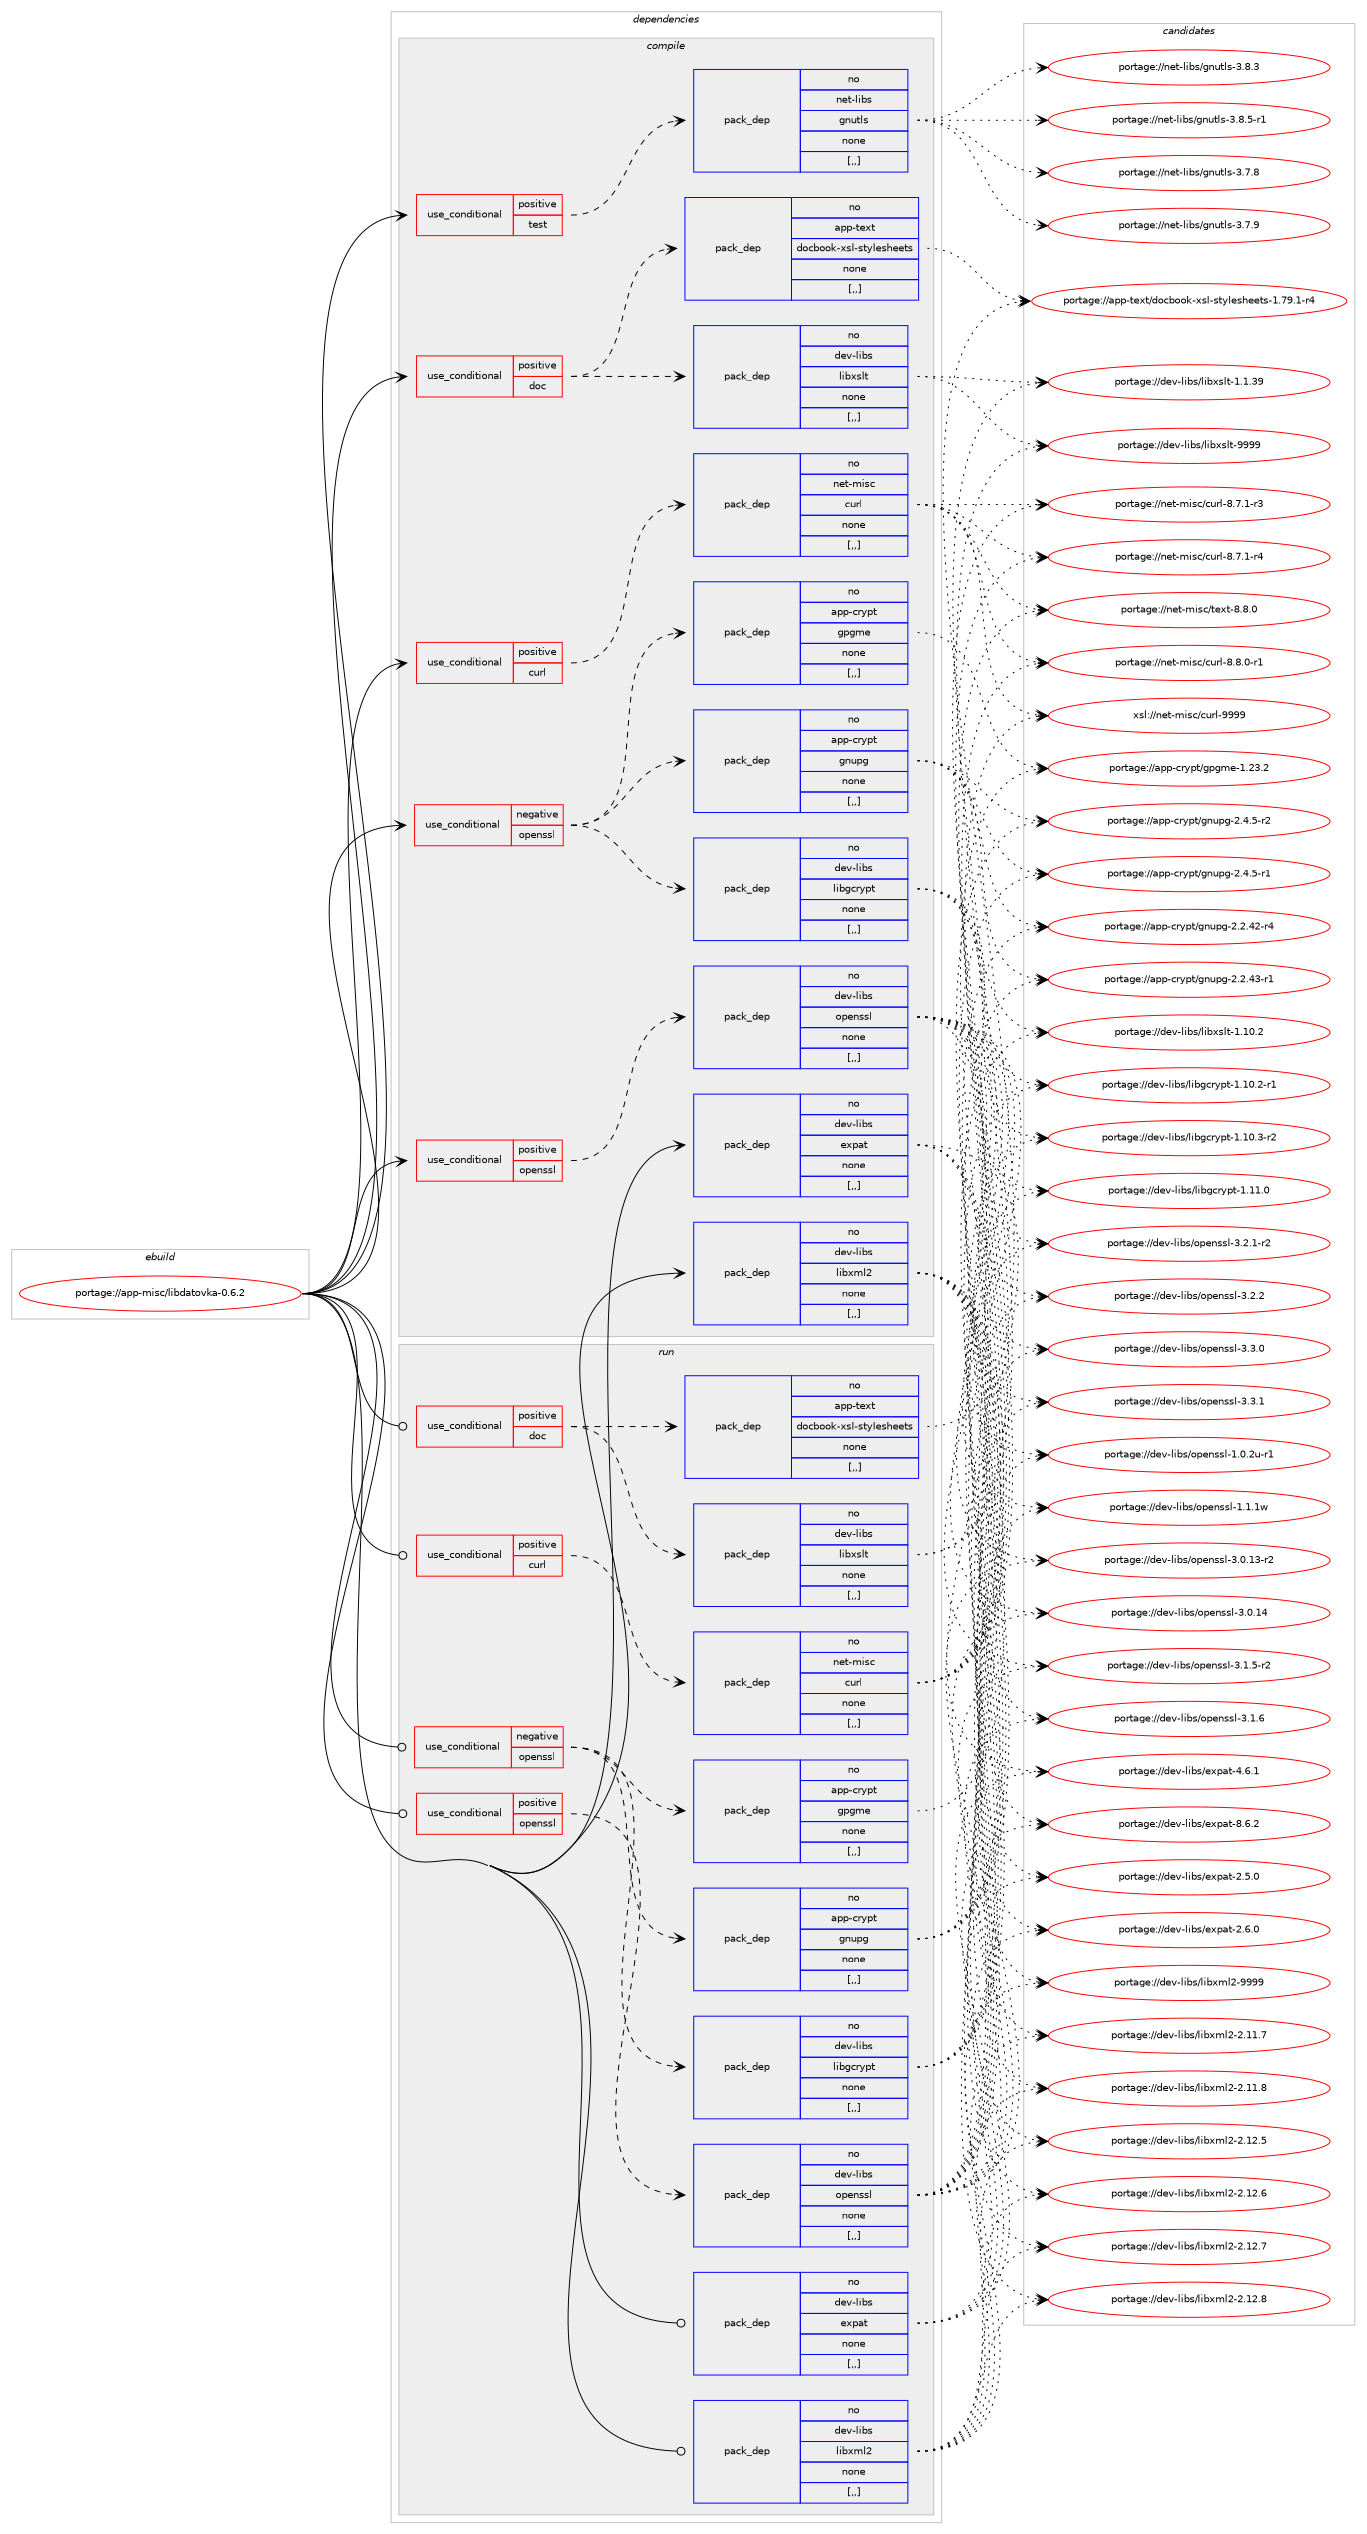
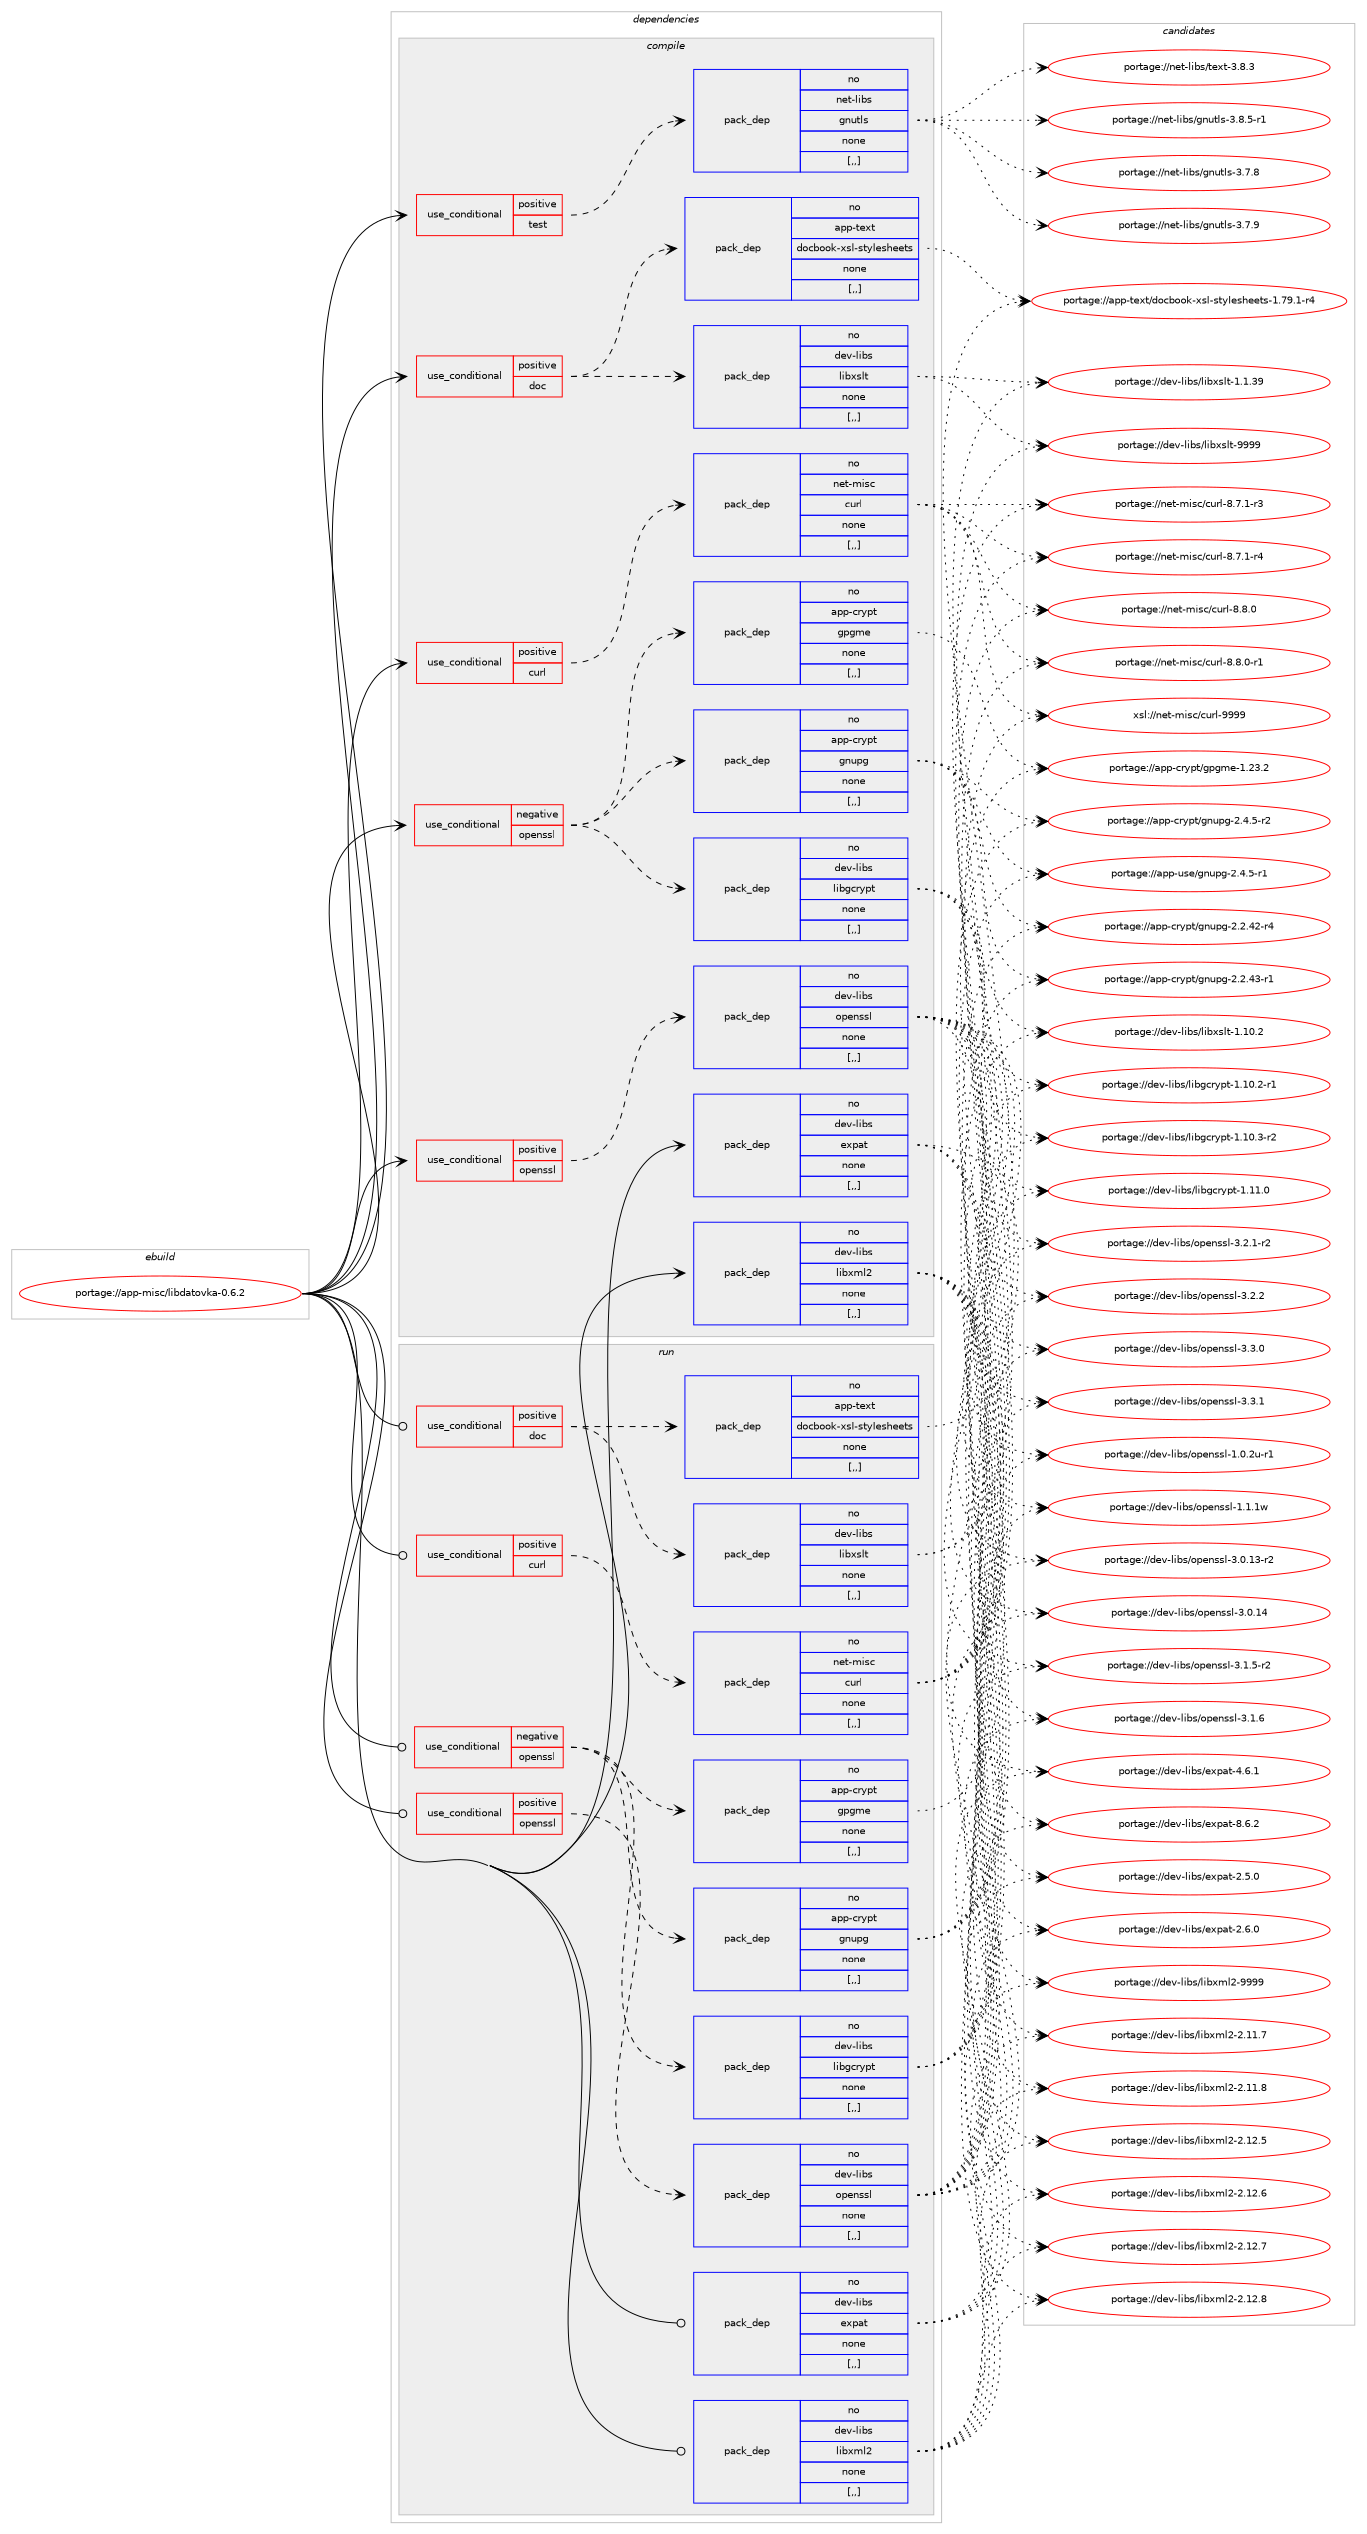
node "portage://net-libs/gnutls-3.8.3": label "portage://net-libs/gnutls-3.8.3" -> "portage://net-libs/text-3.8.3"
node "portage://net-misc/text-8.8.0": label "portage://net-misc/text-8.8.0" -> "portage://net-misc/curl-8.8.0"
node "portage://app-crypt/gnupg-2.4.5-r1": label "portage://app-crypt/gnupg-2.4.5-r1" -> "portage://app-use/gnupg-2.4.5-r1"
